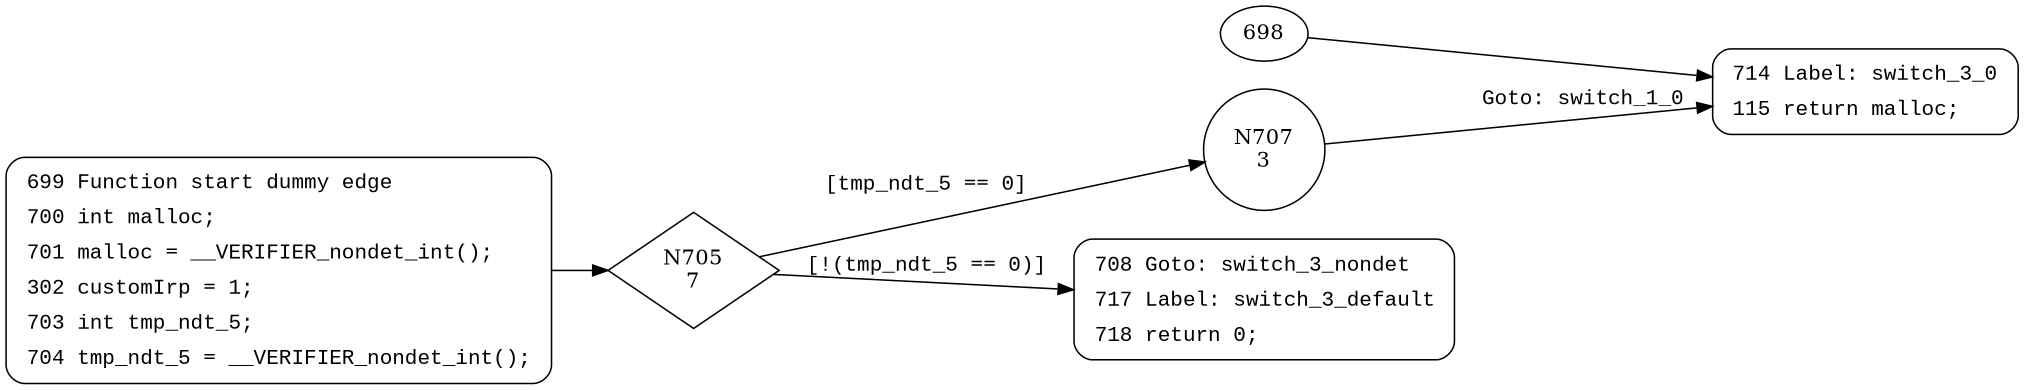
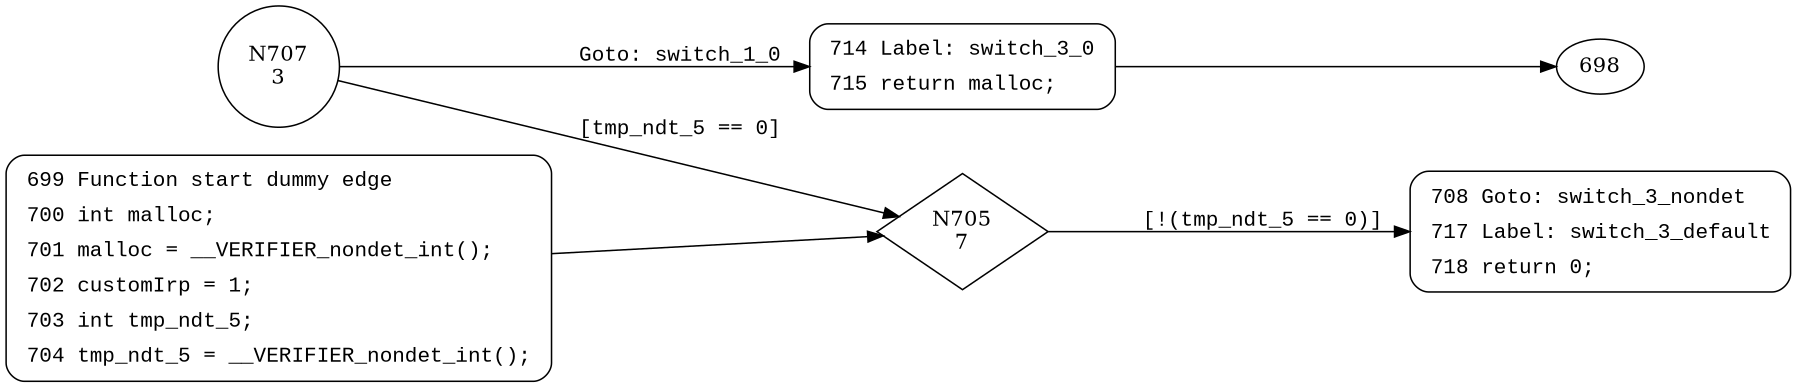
edge "698" -> "714": reversed
node "714": text "115" -> "715"
edge "N705 7" -> "N707 3": reversed
node "699": text "302" -> "702"
